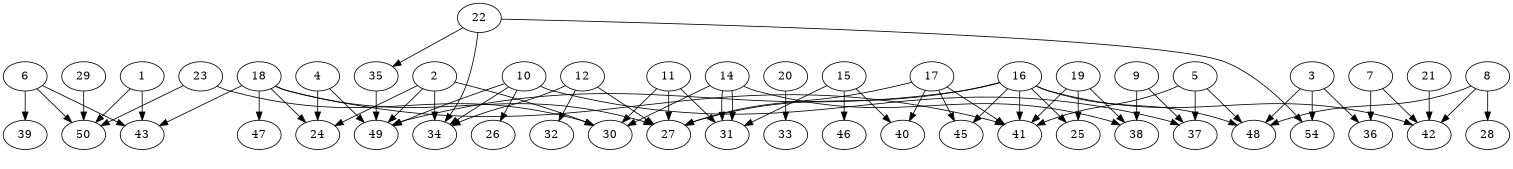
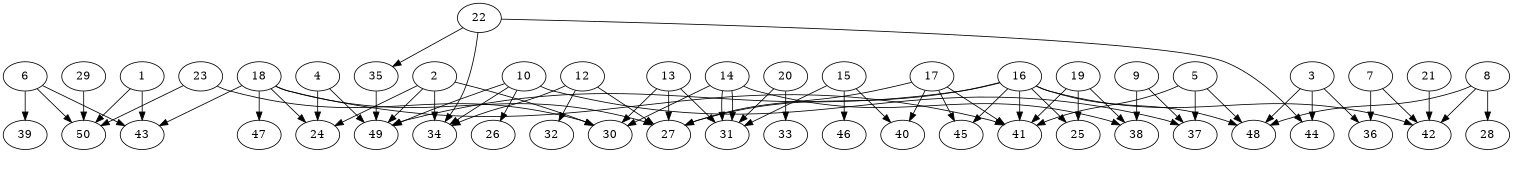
node "11": label "11" -> "13"
edge "20" -> "31": added
node "54": label "54" -> "44"
